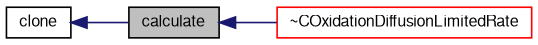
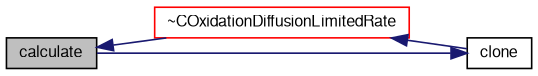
edge "clone" -> "~COxidationDiffusionLimitedRate": added
